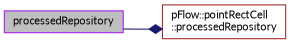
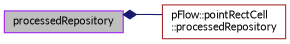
edge "processedRepository" -> "pFlow::pointRectCell ::processedRepository": reversed
